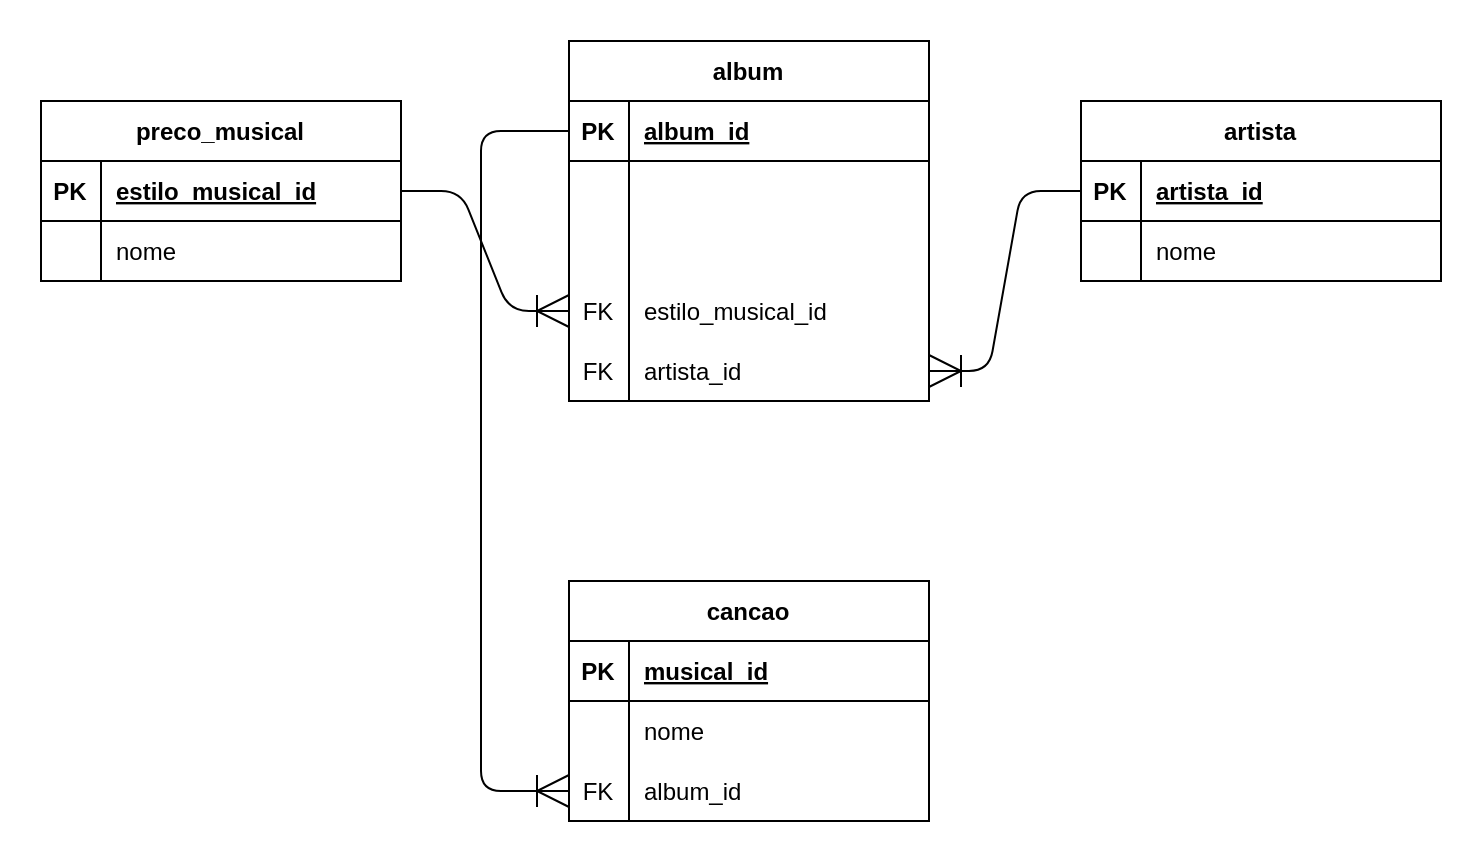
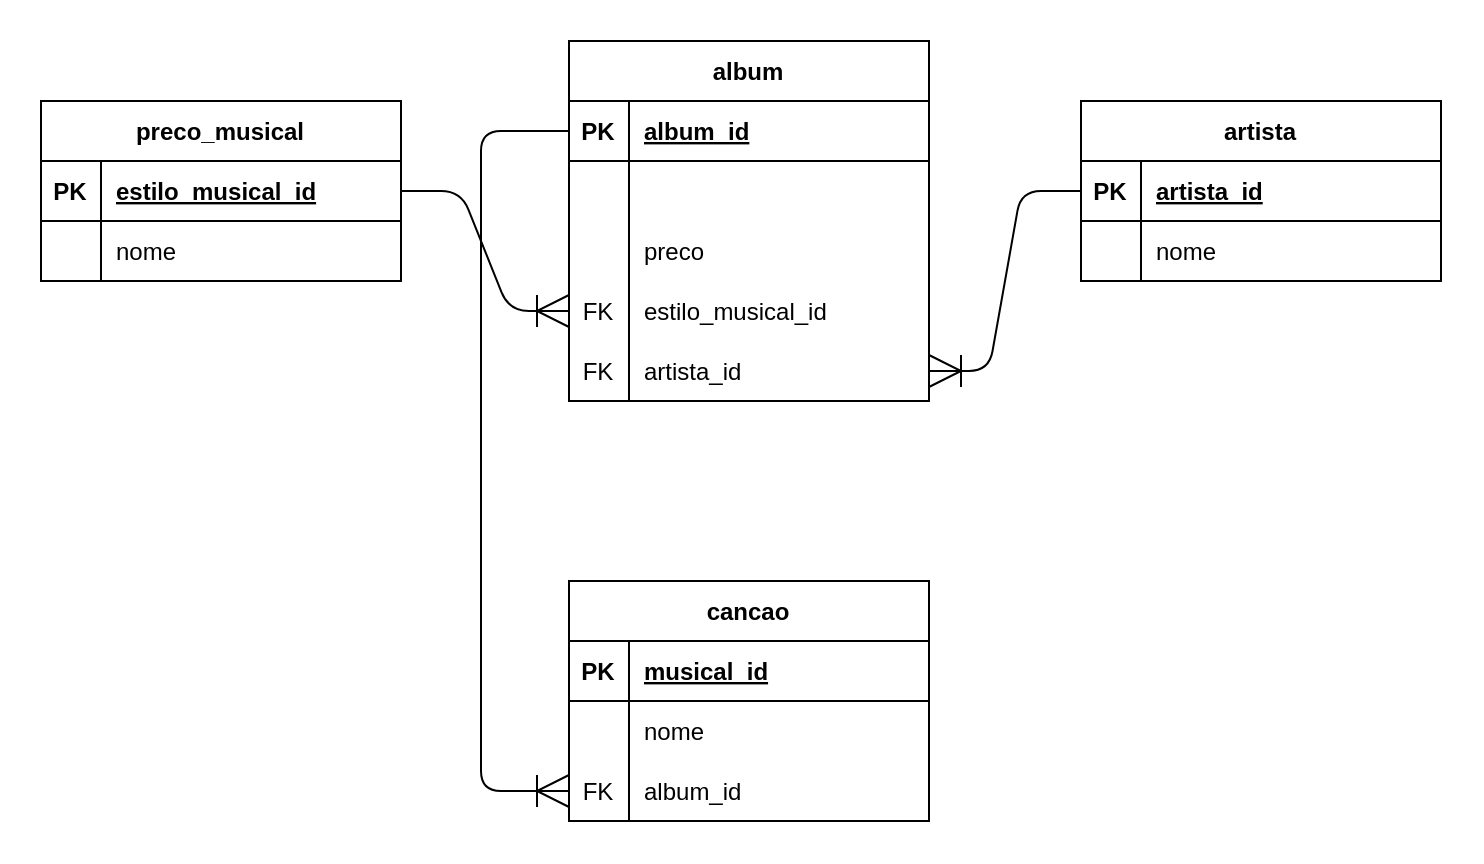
node "preco": added
